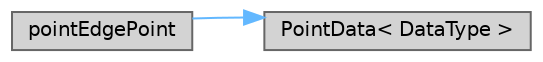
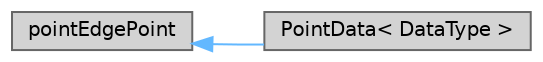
edge "pointEdgePoint" -> "PointData< DataType >": reversed
